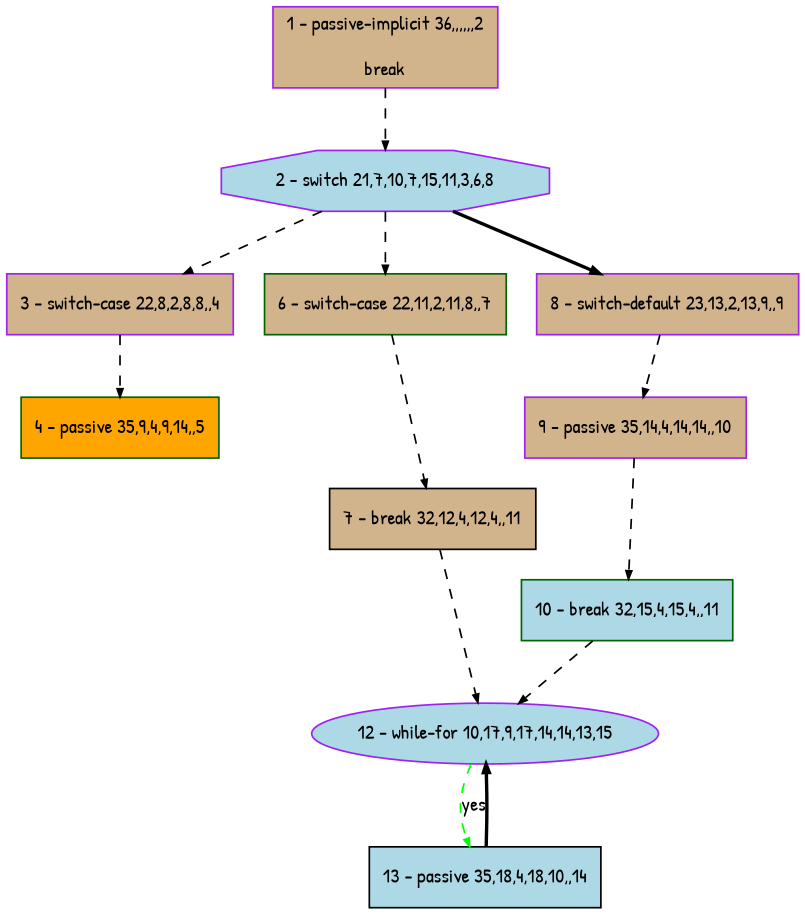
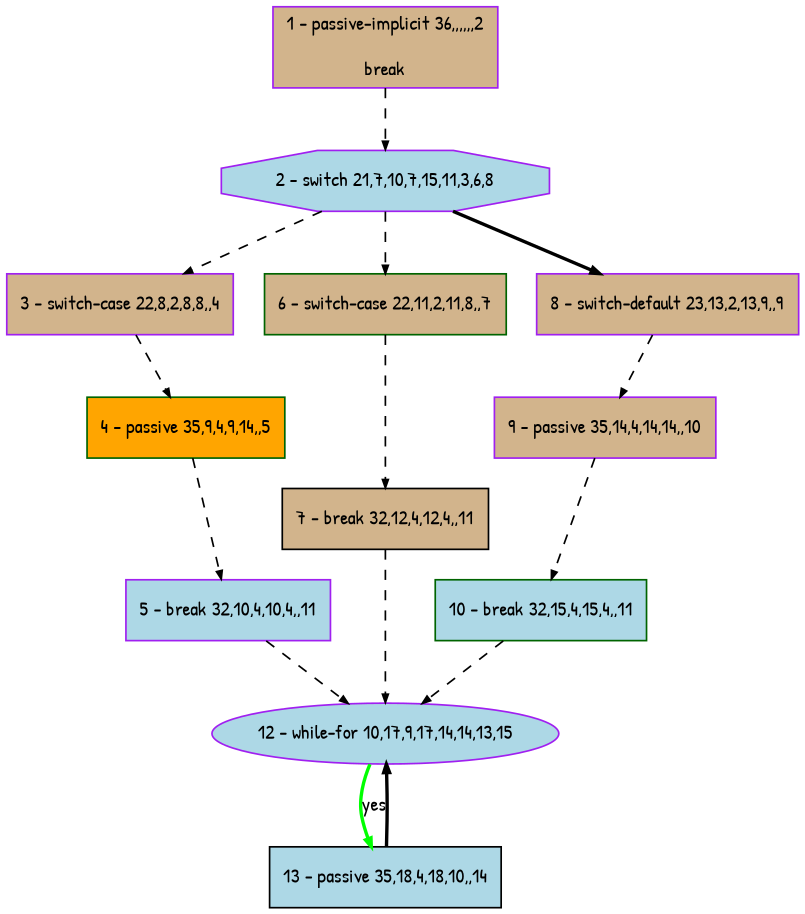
node "5 - break 32,10,4,10,4,,11": added
edge "12 - while-for 10,17,9,17,14,14,13,15" -> "13 - passive 35,18,4,18,10,,14": style dashed -> bold
